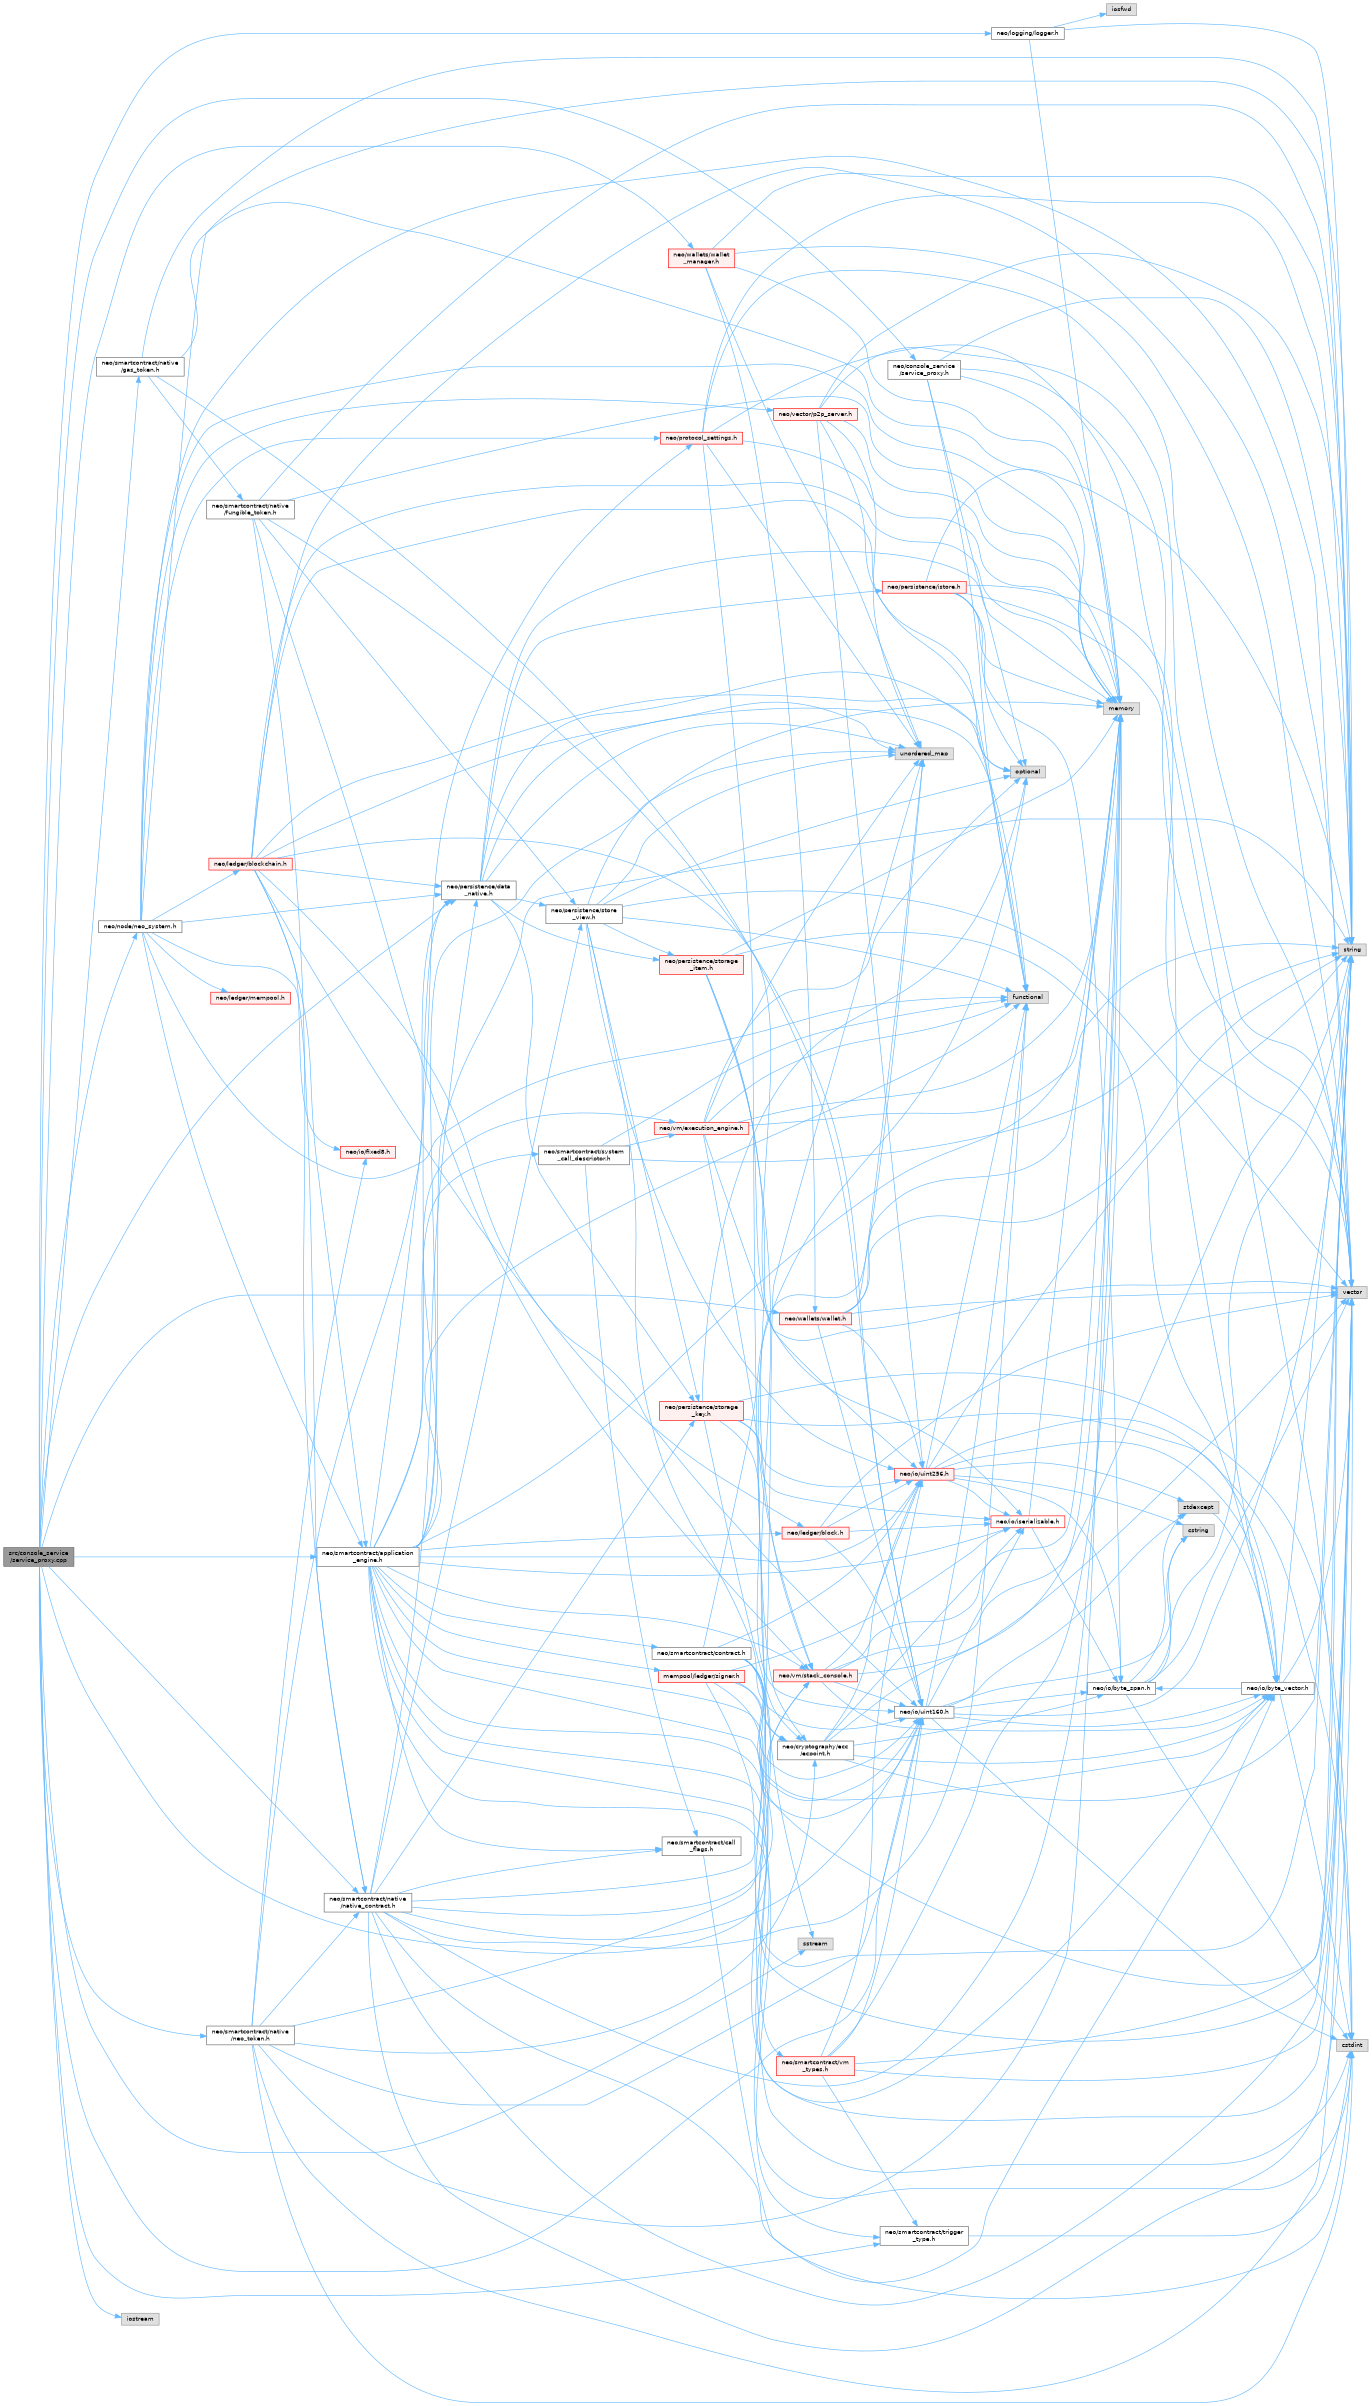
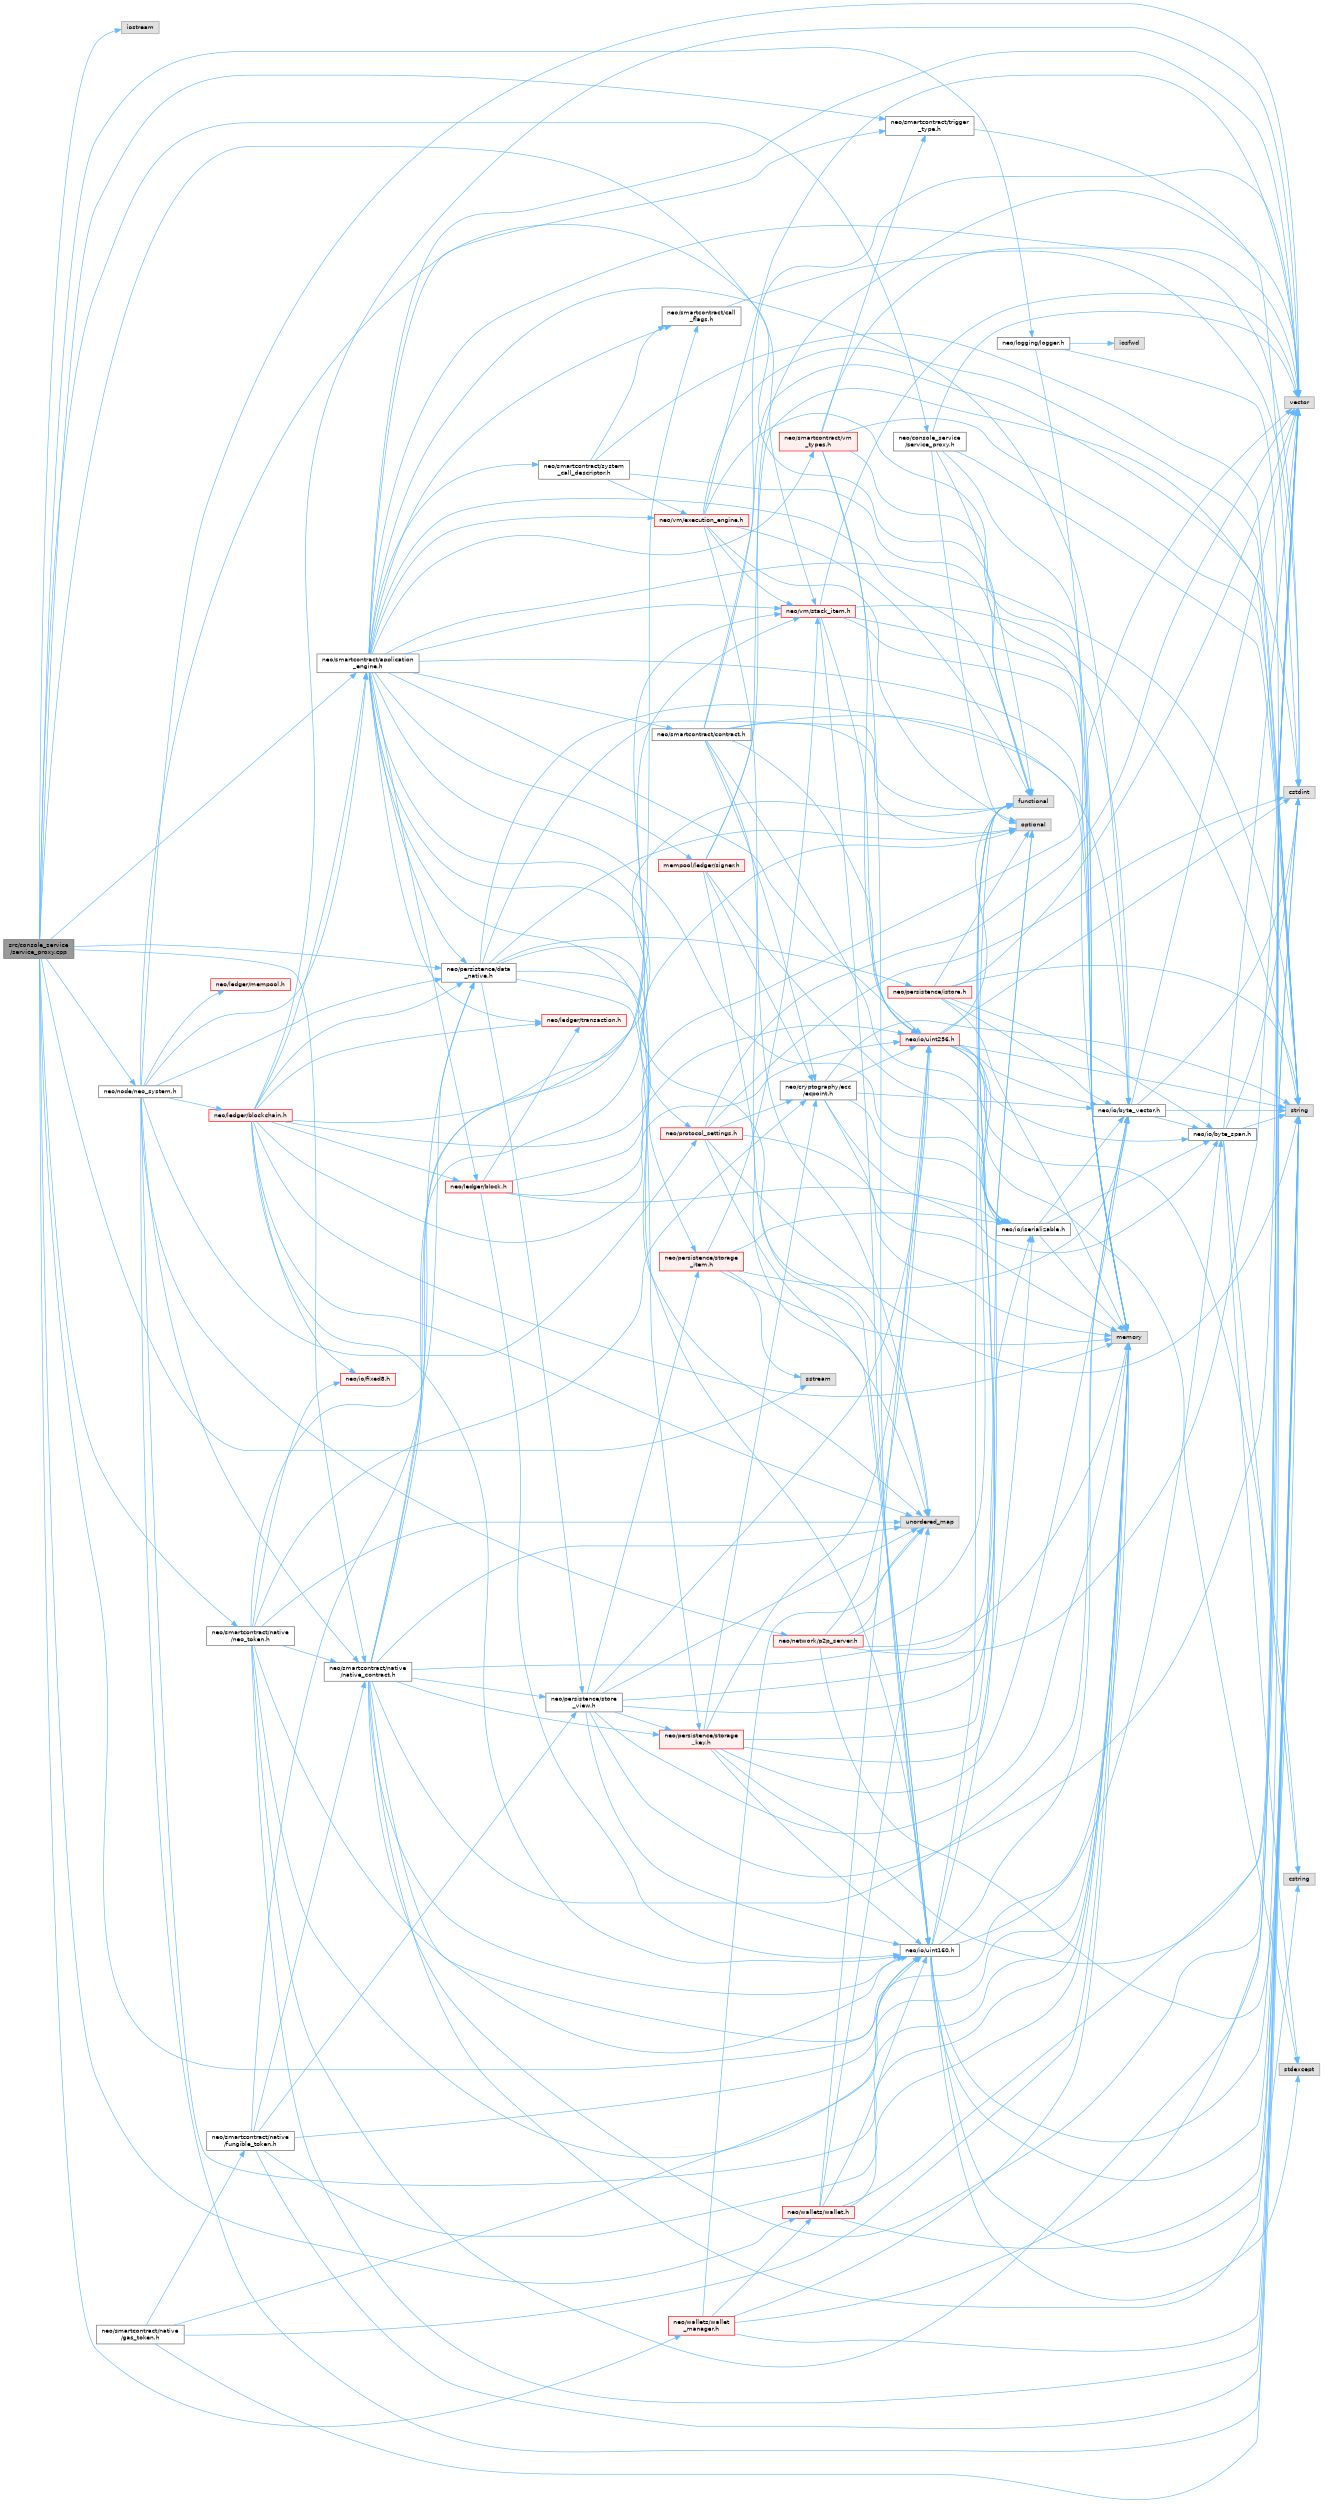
node "neo/vector/p2p_server.h": label "neo/vector/p2p_server.h" -> "neo/network/p2p_server.h"
edge "src/console_service /service_proxy.cpp" -> "neo/smartcontract/native /gas_token.h": removed
edge "neo/smartcontract/contract.h" -> "neo/io/iserializable.h": added
node "neo/ledger/transaction.h": added
node "neo/io/iserializable.h": color red -> grey40
edge "stdexcept" -> "neo/io/byte_vector.h": now "neo/io/iserializable.h" -> "neo/io/byte_vector.h"
node "neo/vm/stack_console.h": label "neo/vm/stack_console.h" -> "neo/vm/stack_item.h"
edge "neo/smartcontract/native /neo_token.h" -> "cstdint": now "neo/smartcontract/native /neo_token.h" -> "string"
